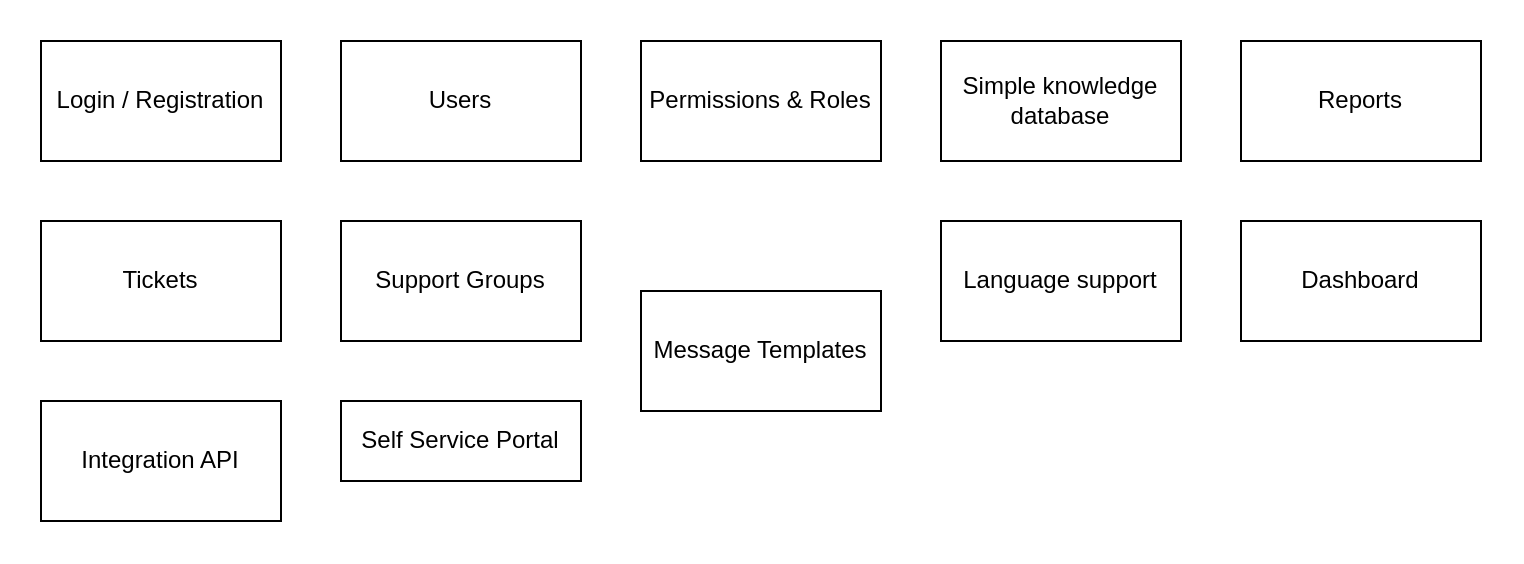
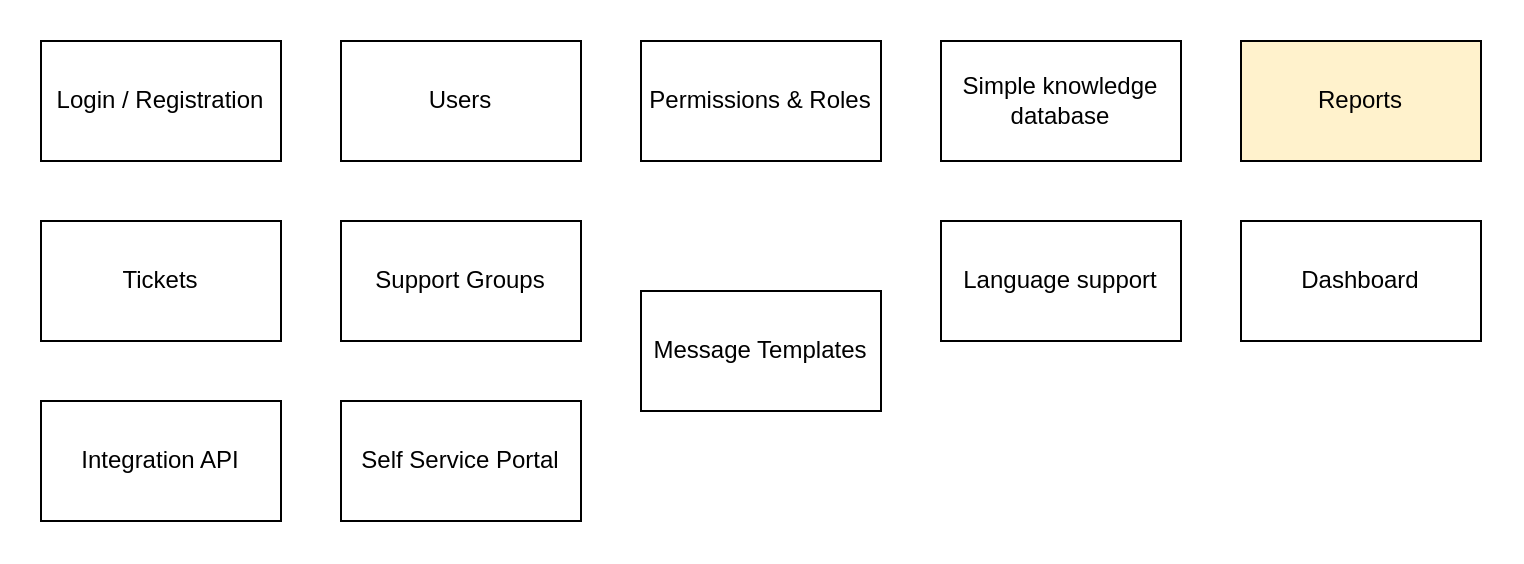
node "Reports": fillcolor #ffffff -> #fff2cc
node "Self Service Portal": size 240x80 -> 240x120
